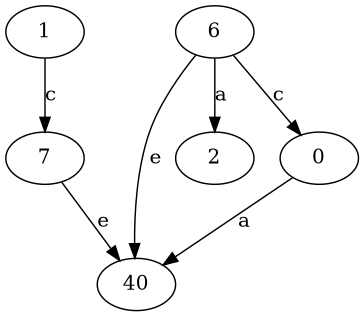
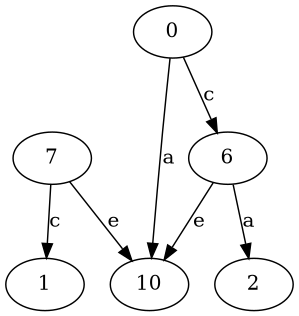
edge "1" -> "7": reversed
edge "6" -> "0": reversed
node "40": label "40" -> "10"
